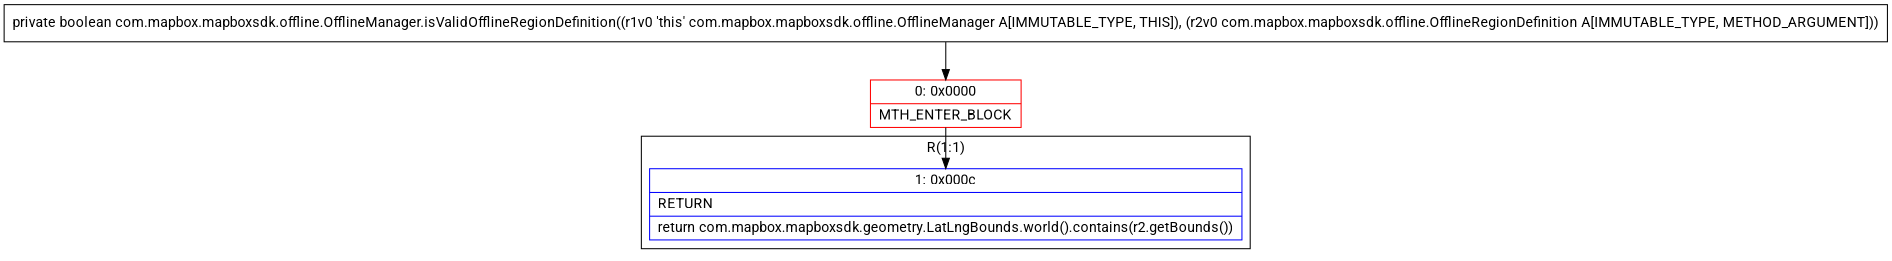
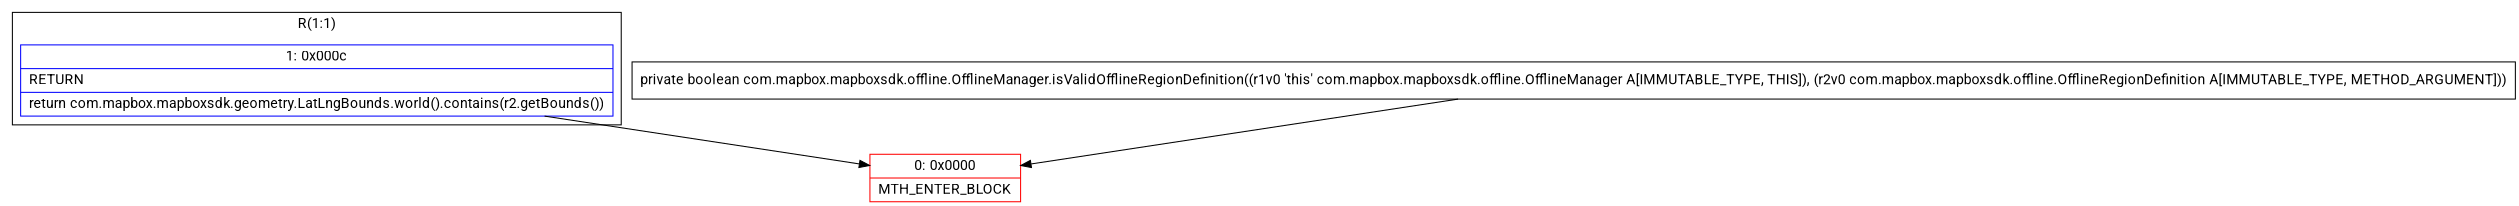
edge "0: 0x0000" -> "1: 0x000c": reversed
